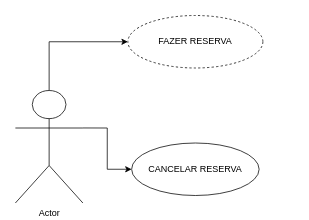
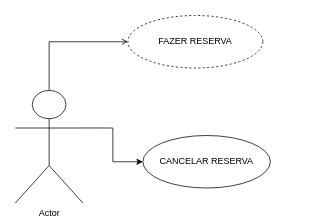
edge "Actor" -> "FAZER RESERVA": arrowhead classic -> open
node "CANCELAR RESERVA": moved (195, 169) -> (207, 162)
